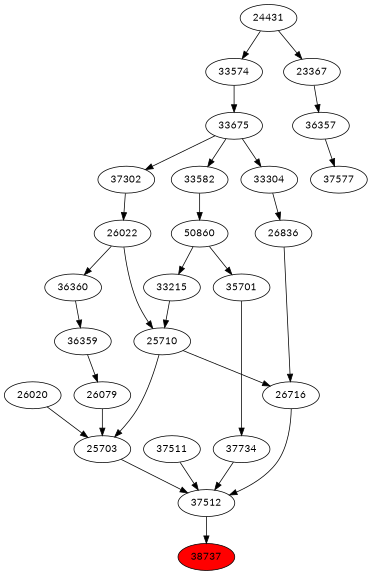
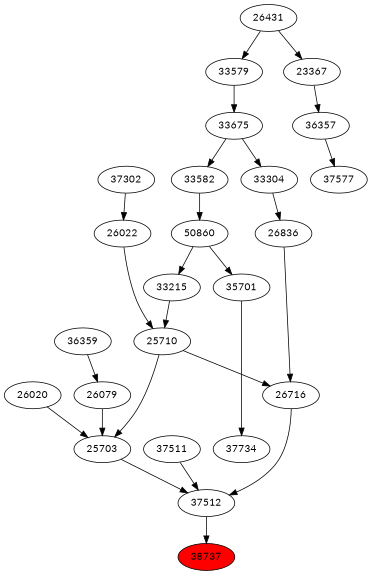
node "24431": label "24431" -> "26431"
node "33574": label "33574" -> "33579"
edge "33675" -> "37302": removed
node "36360": removed
edge "37734" -> "37512": removed
